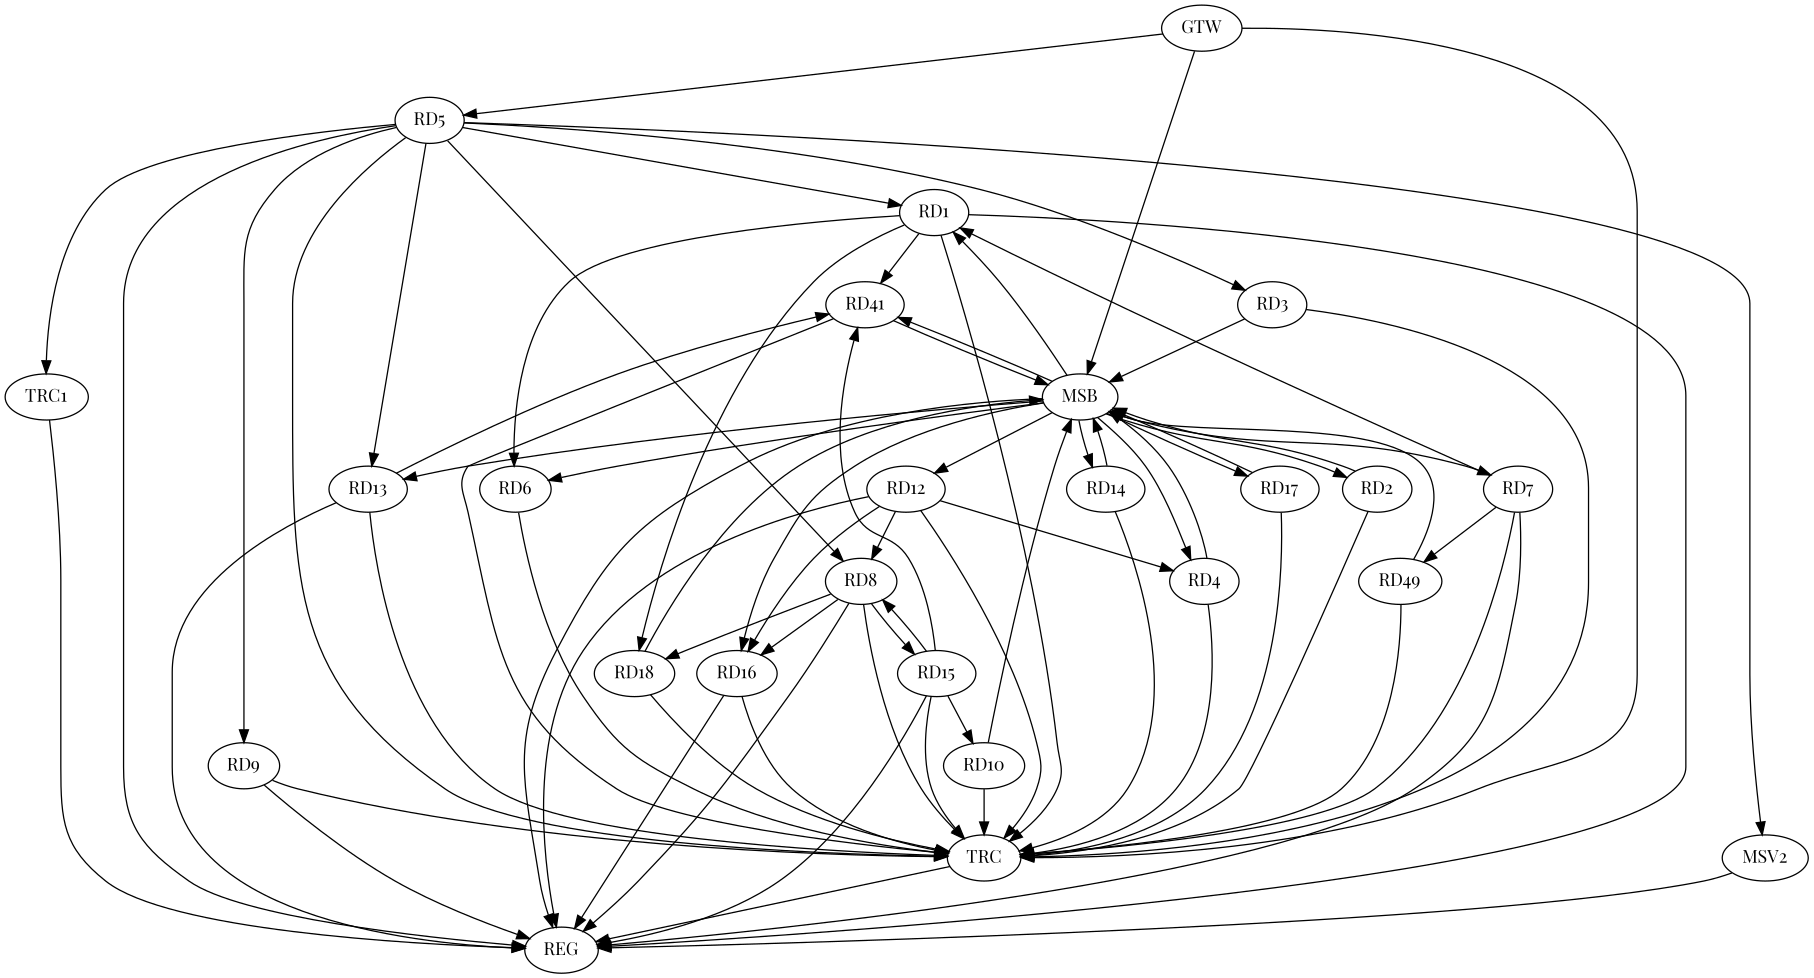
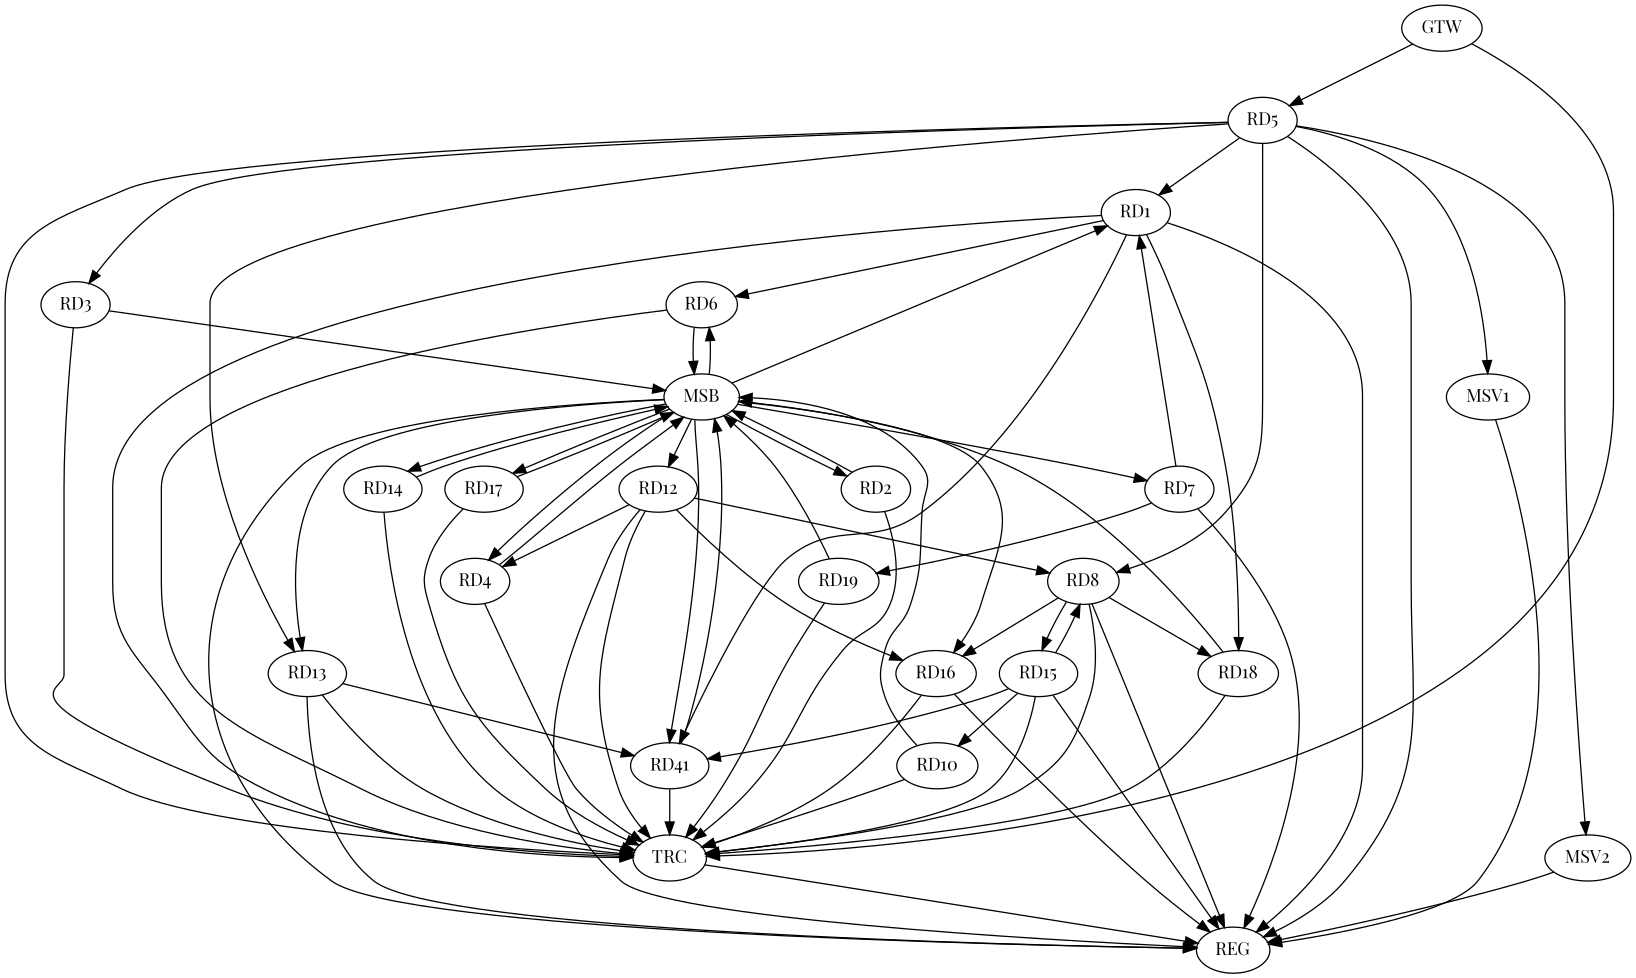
edge "GTW" -> "MSB": now "RD6" -> "MSB"
node "TRC1": label "TRC1" -> "MSV1"
node "RD49": label "RD49" -> "RD19"
node "RD9": removed
edge "RD7" -> "TRC": removed
